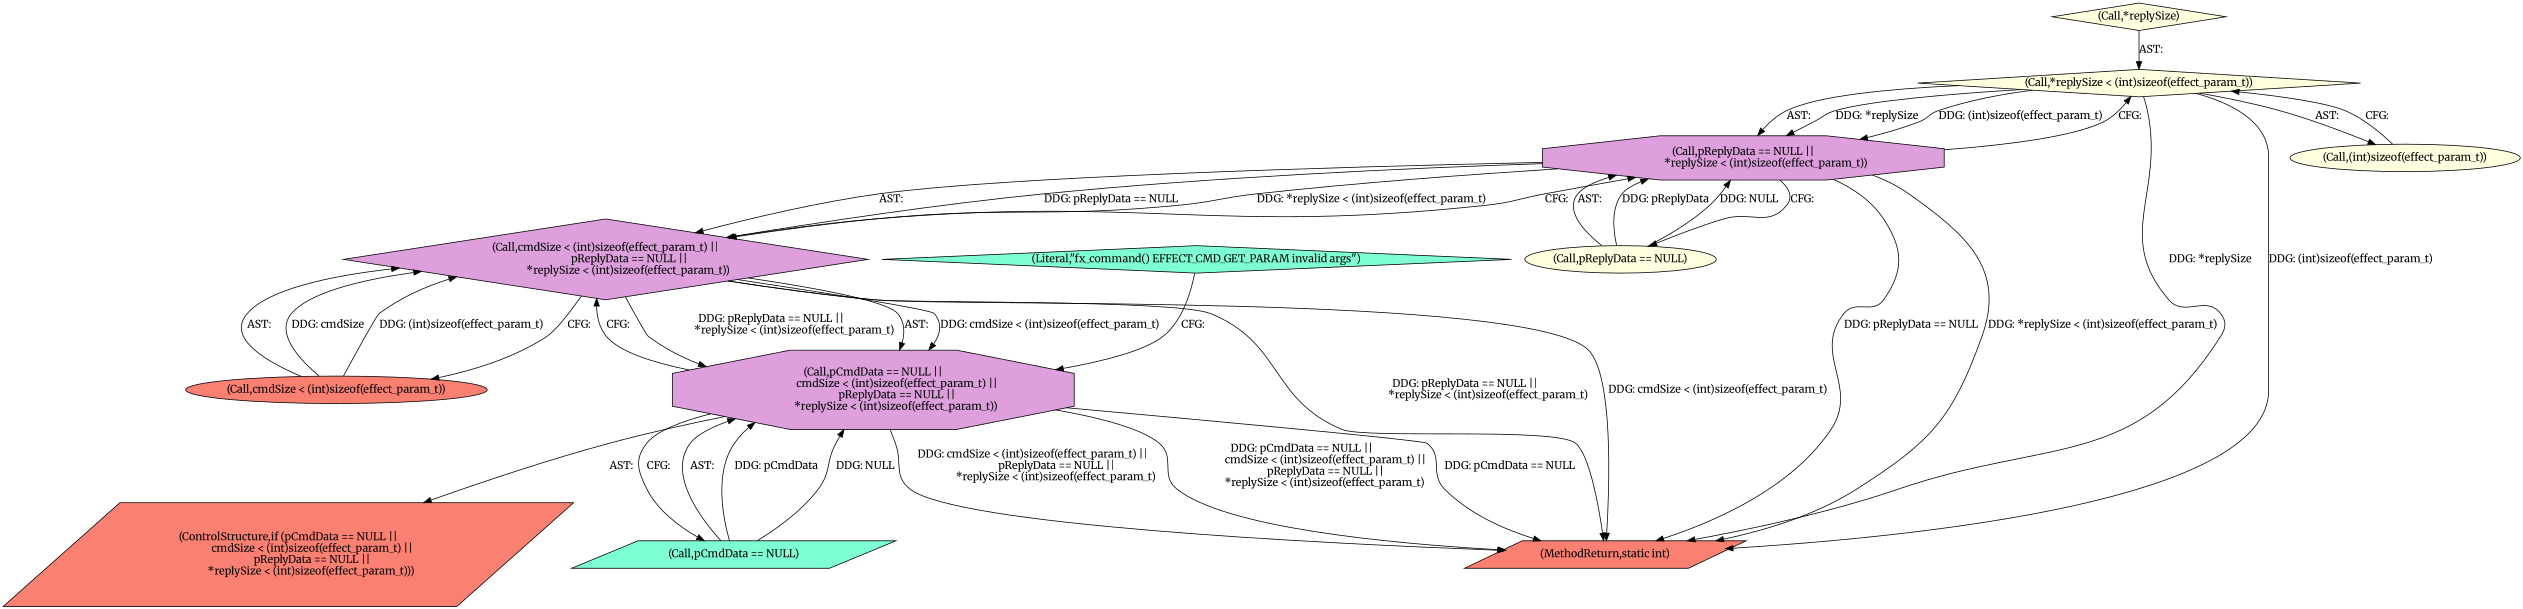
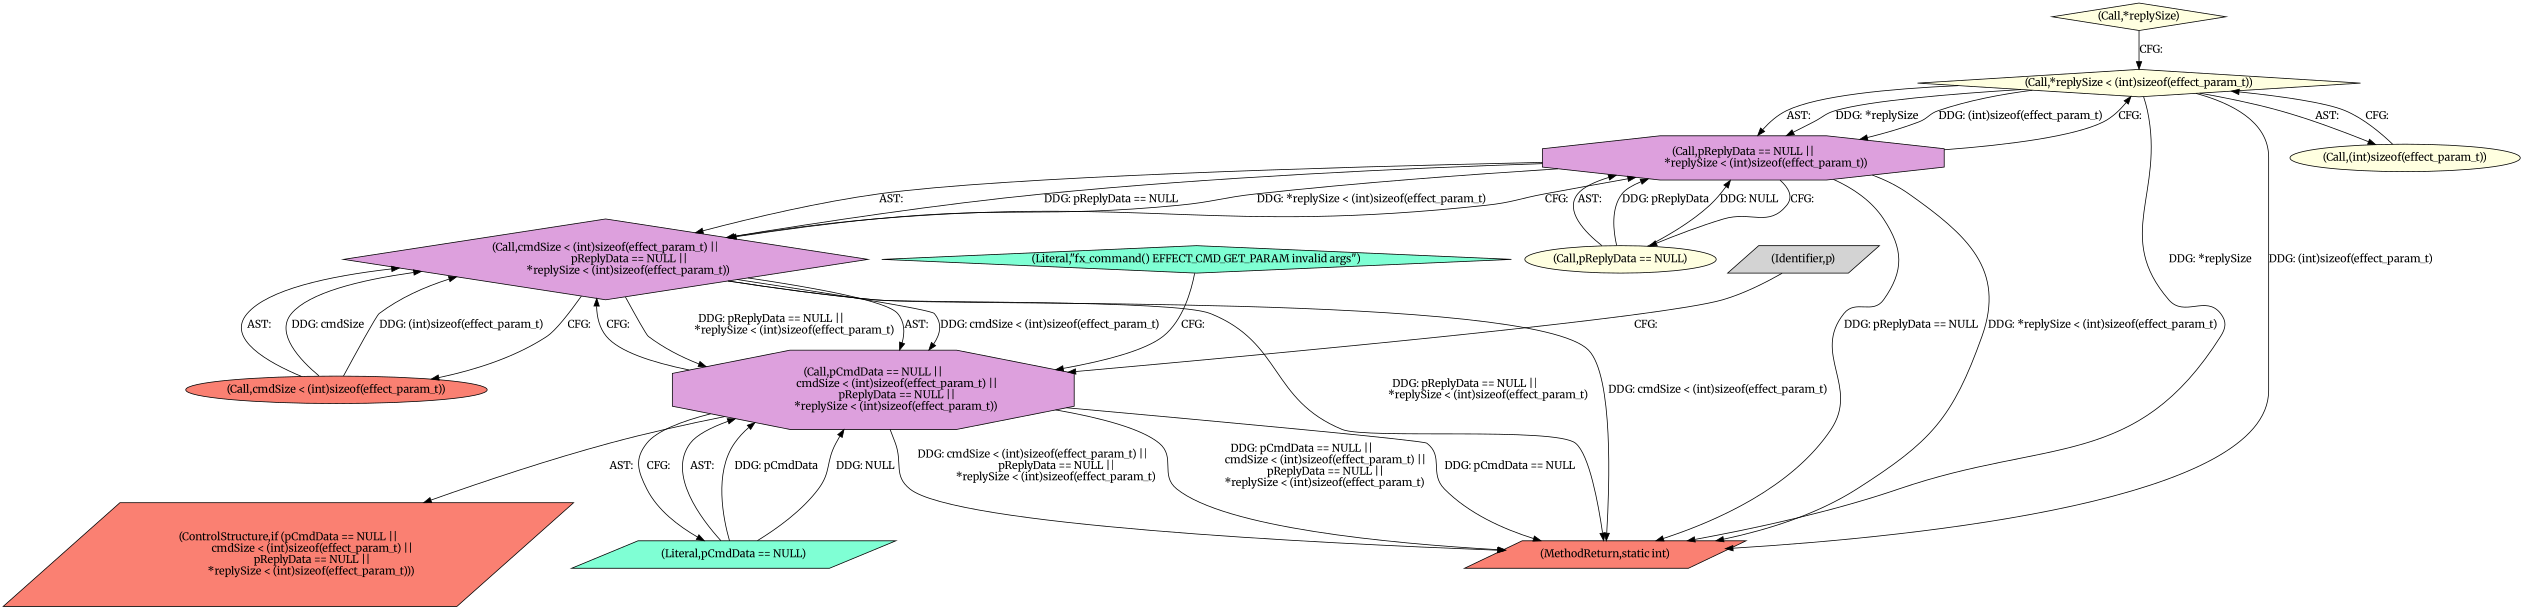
edge "(Call,*replySize)" -> "(Call,*replySize < (int)sizeof(effect_param_t))": label "AST: " -> "CFG: "
node "(Identifier,p)": added
node "(Call,pCmdData == NULL)": label "(Call,pCmdData == NULL)" -> "(Literal,pCmdData == NULL)"
